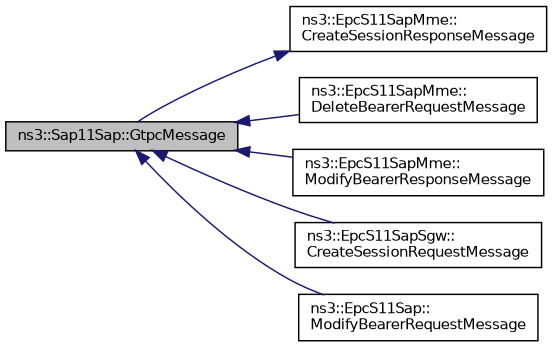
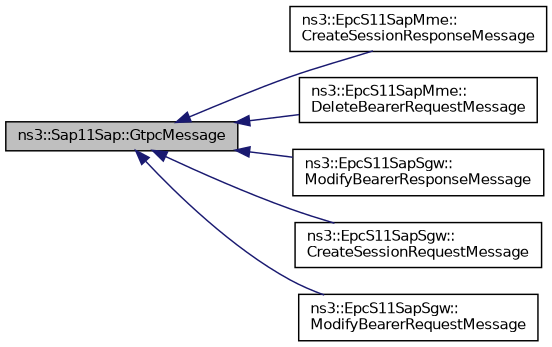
edge "ns3::Sap11Sap::GtpcMessage" -> "ns3::EpcS11SapMme:: CreateSessionResponseMessage": reversed
node "ns3::EpcS11SapMme:: ModifyBearerResponseMessage": label "ns3::EpcS11SapMme:: ModifyBearerResponseMessage" -> "ns3::EpcS11SapSgw:: ModifyBearerResponseMessage"
node "ns3::EpcS11Sap:: ModifyBearerRequestMessage": label "ns3::EpcS11Sap:: ModifyBearerRequestMessage" -> "ns3::EpcS11SapSgw:: ModifyBearerRequestMessage"
